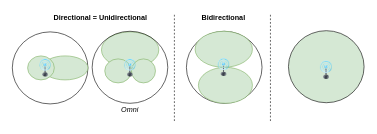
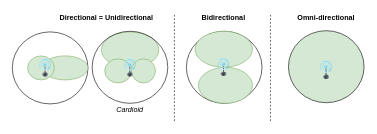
node "Directional = Unidirectional": moved (101, 18) -> (107, 18)
node "Omni-directional": added
node "Omni": label "Omni" -> "Cardioid"
